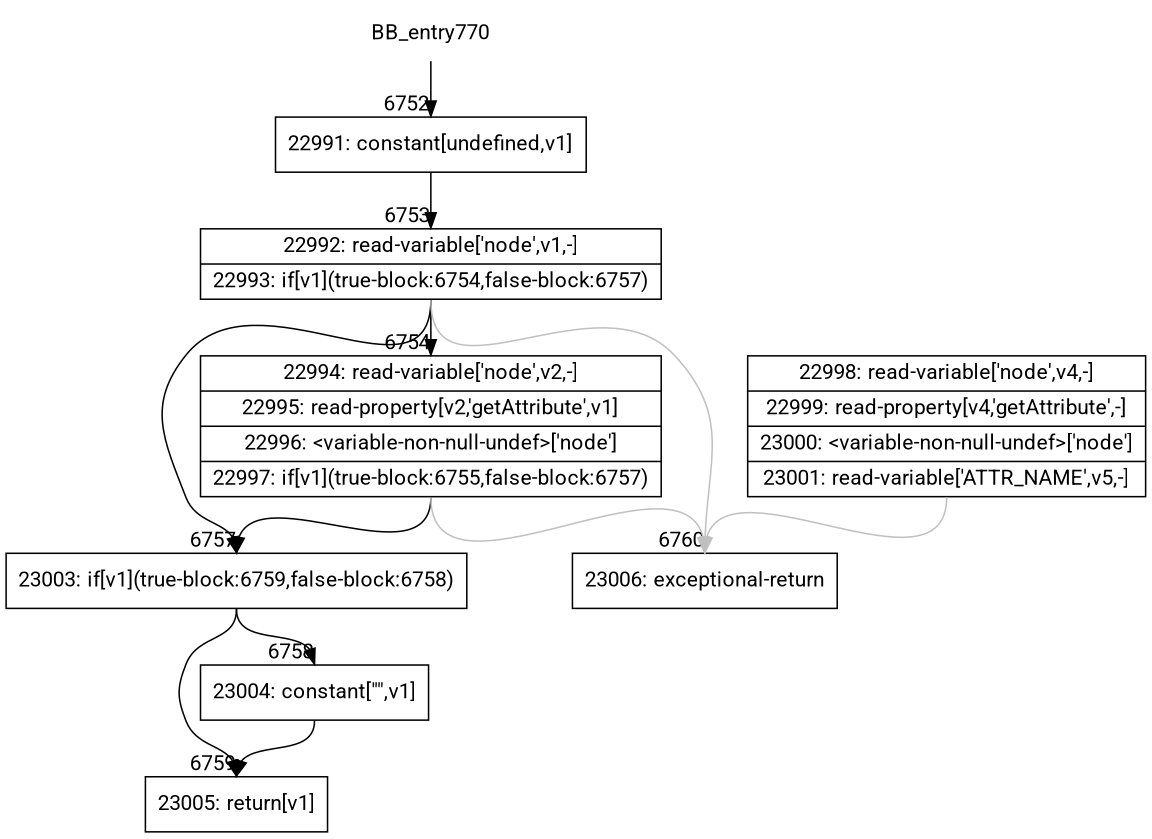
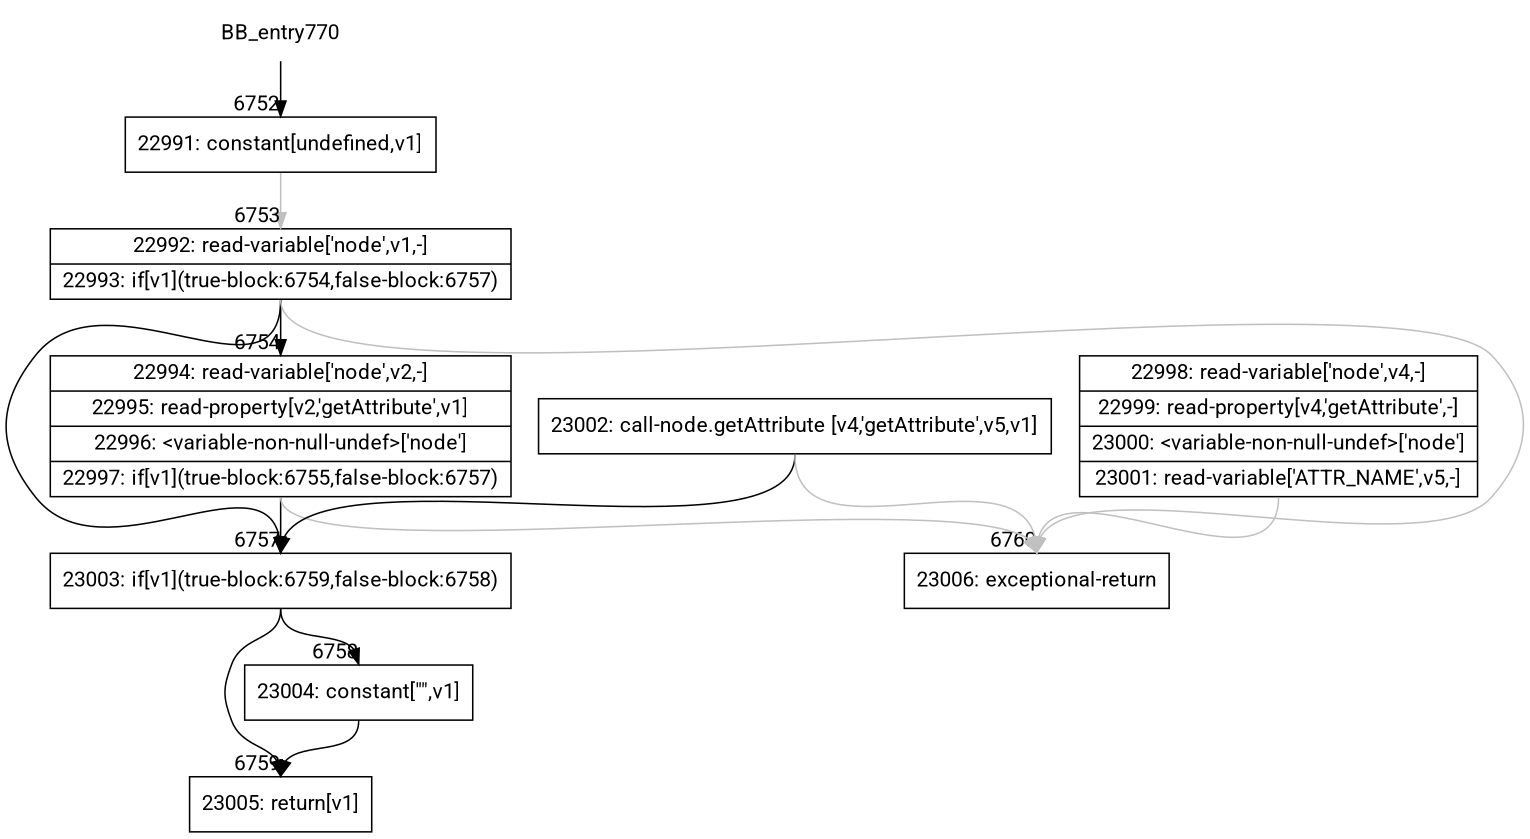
edge "22991: constant[undefined,v1]" -> "22992: read-variable['node',v1,-]": color black -> gray
node "23002: call-node.getAttribute [v4,'getAttribute',v5,v1]": added
